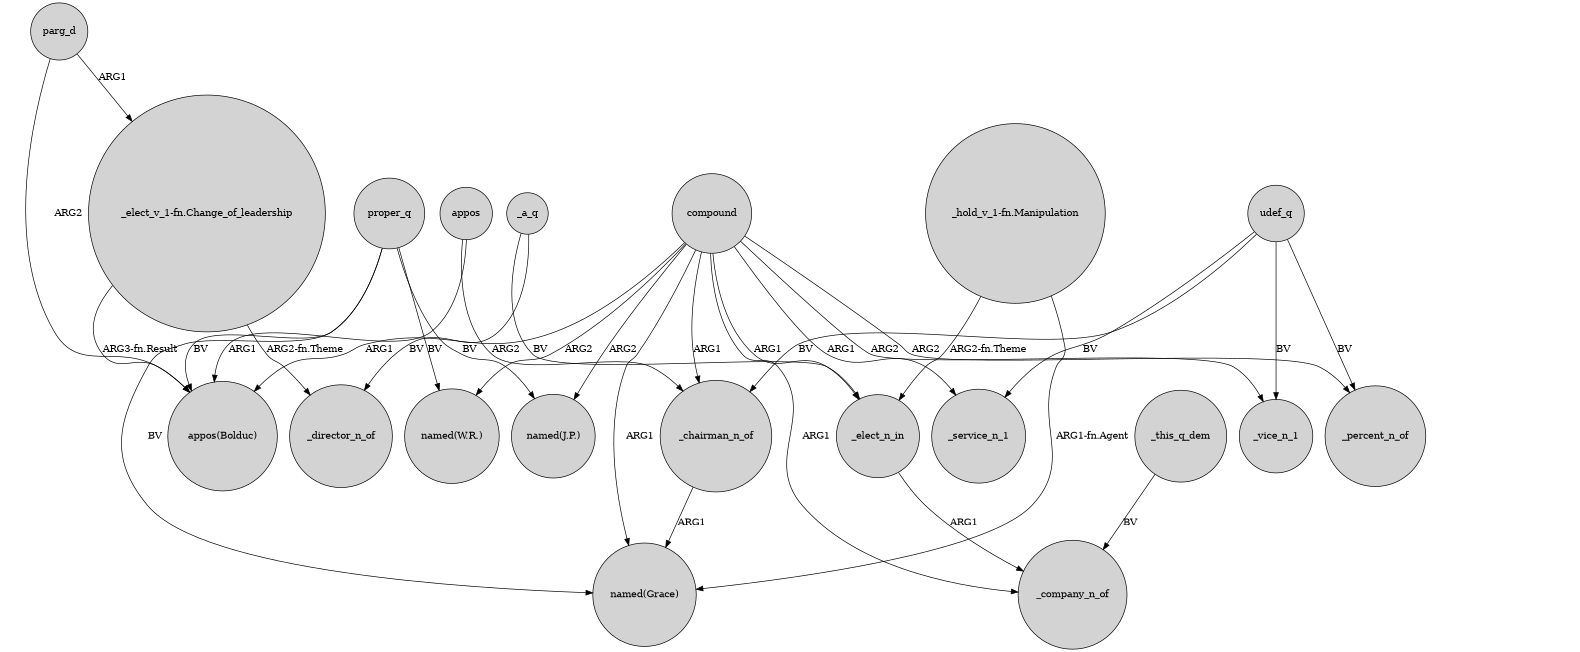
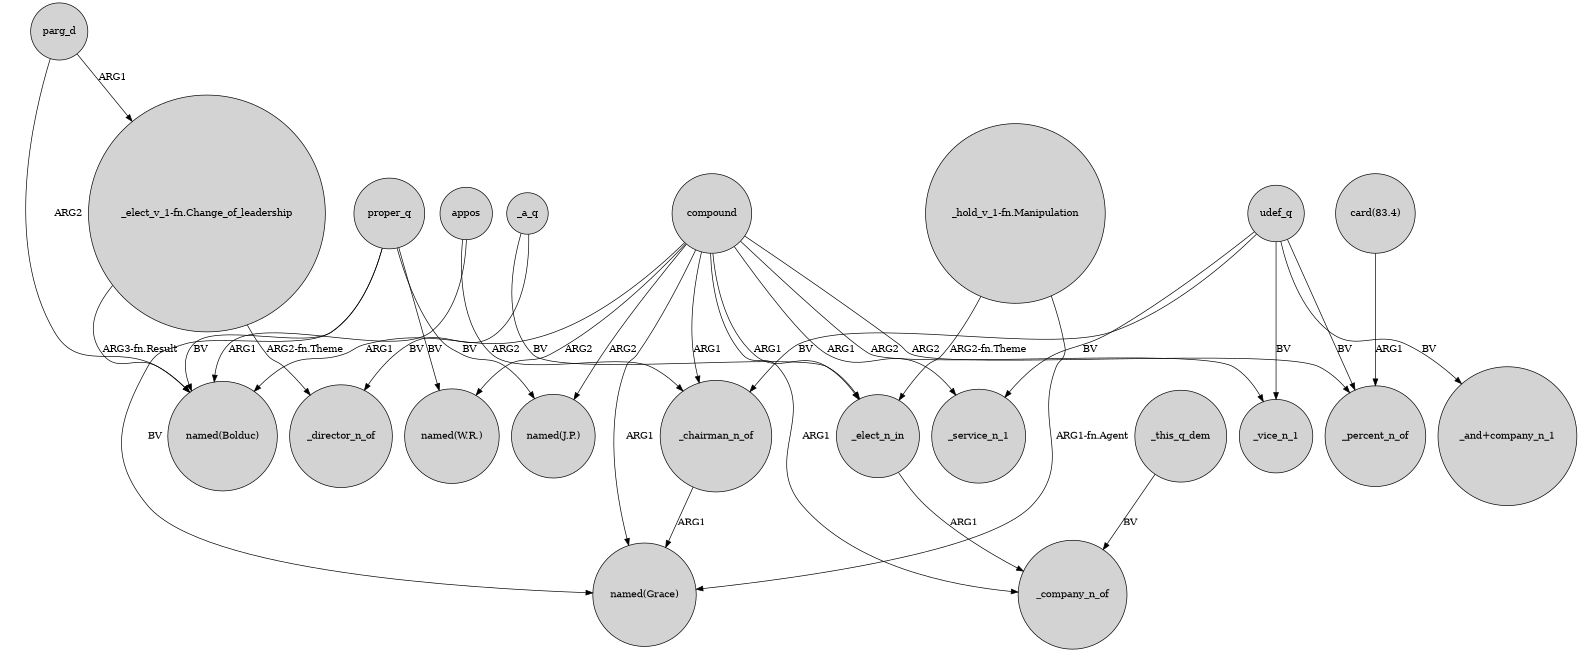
node "card(83.4)": added
node "appos(Bolduc)": label "appos(Bolduc)" -> "named(Bolduc)"
node "_and+company_n_1": added
